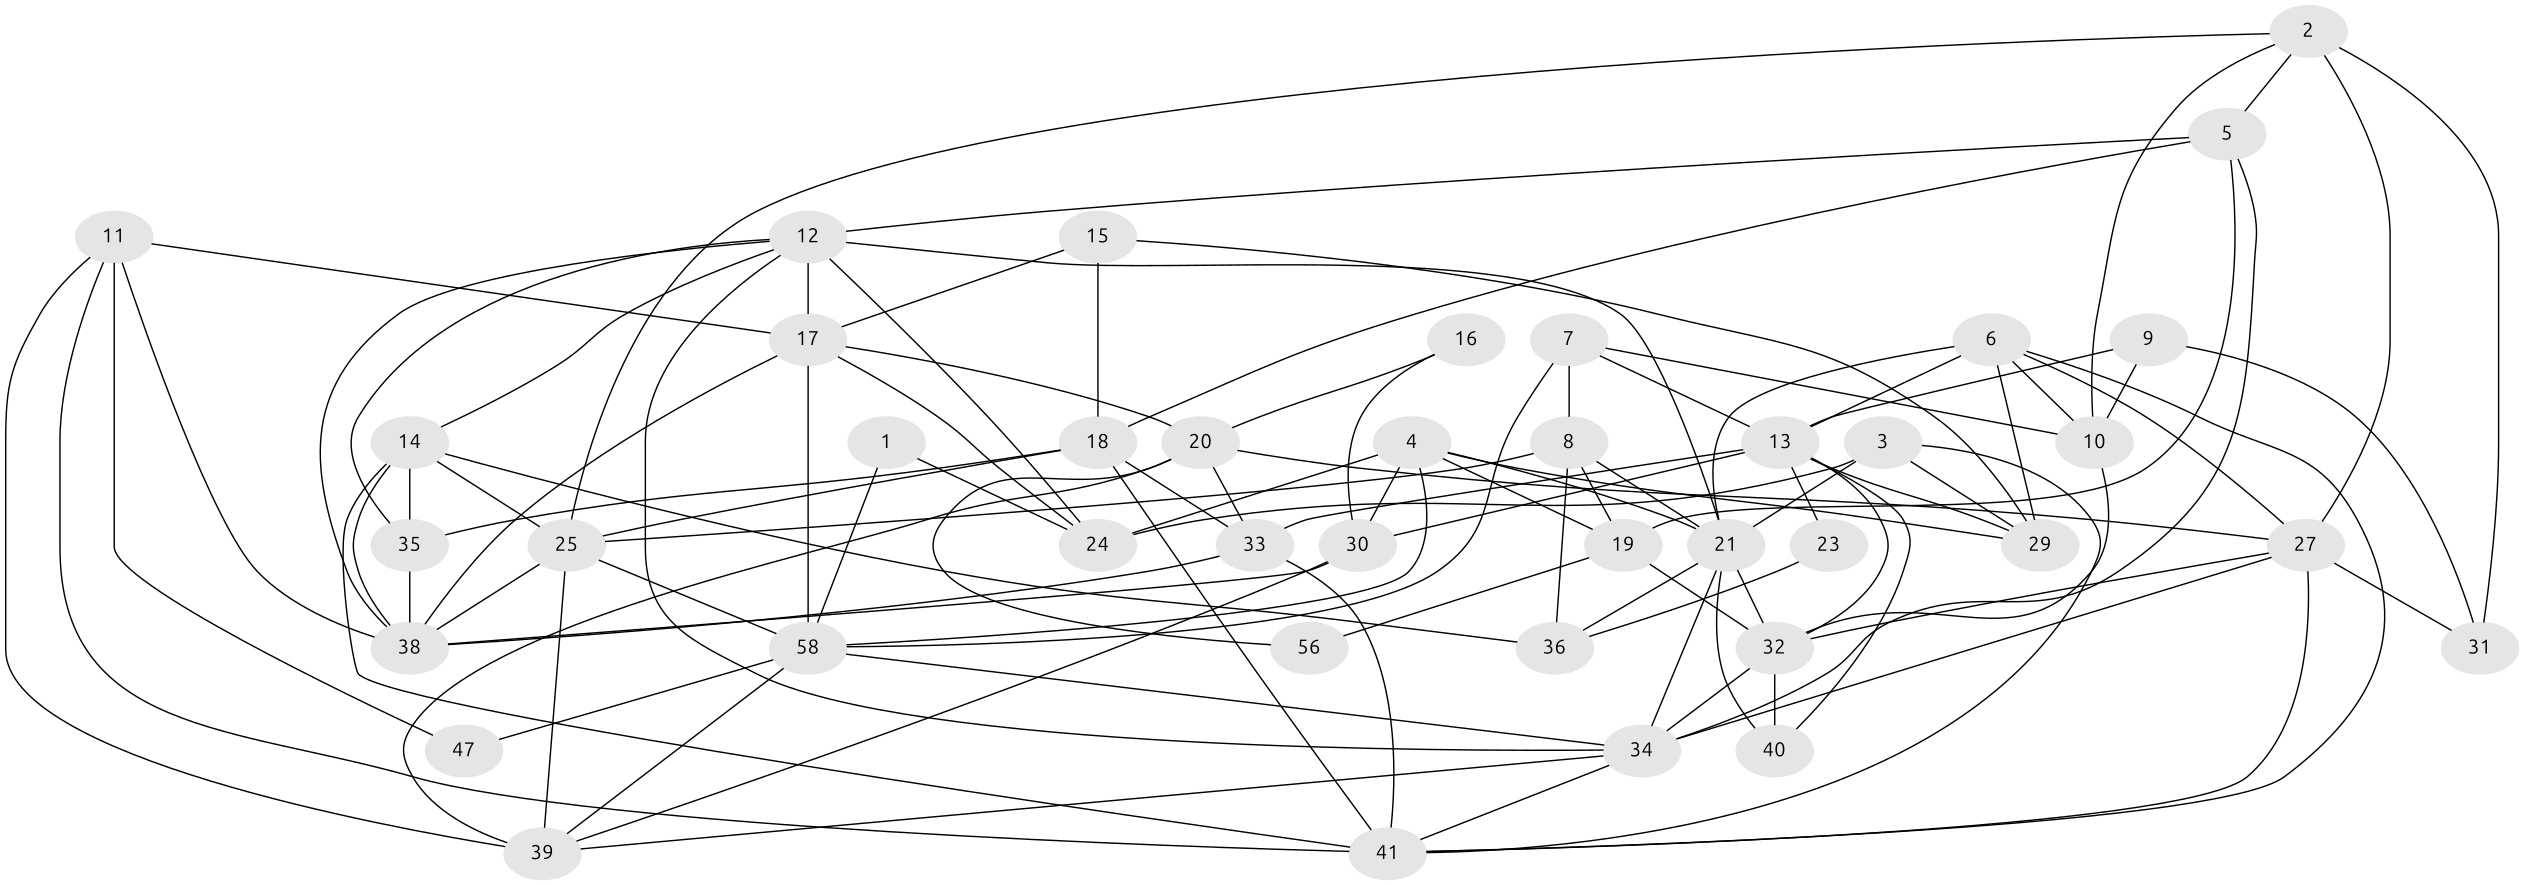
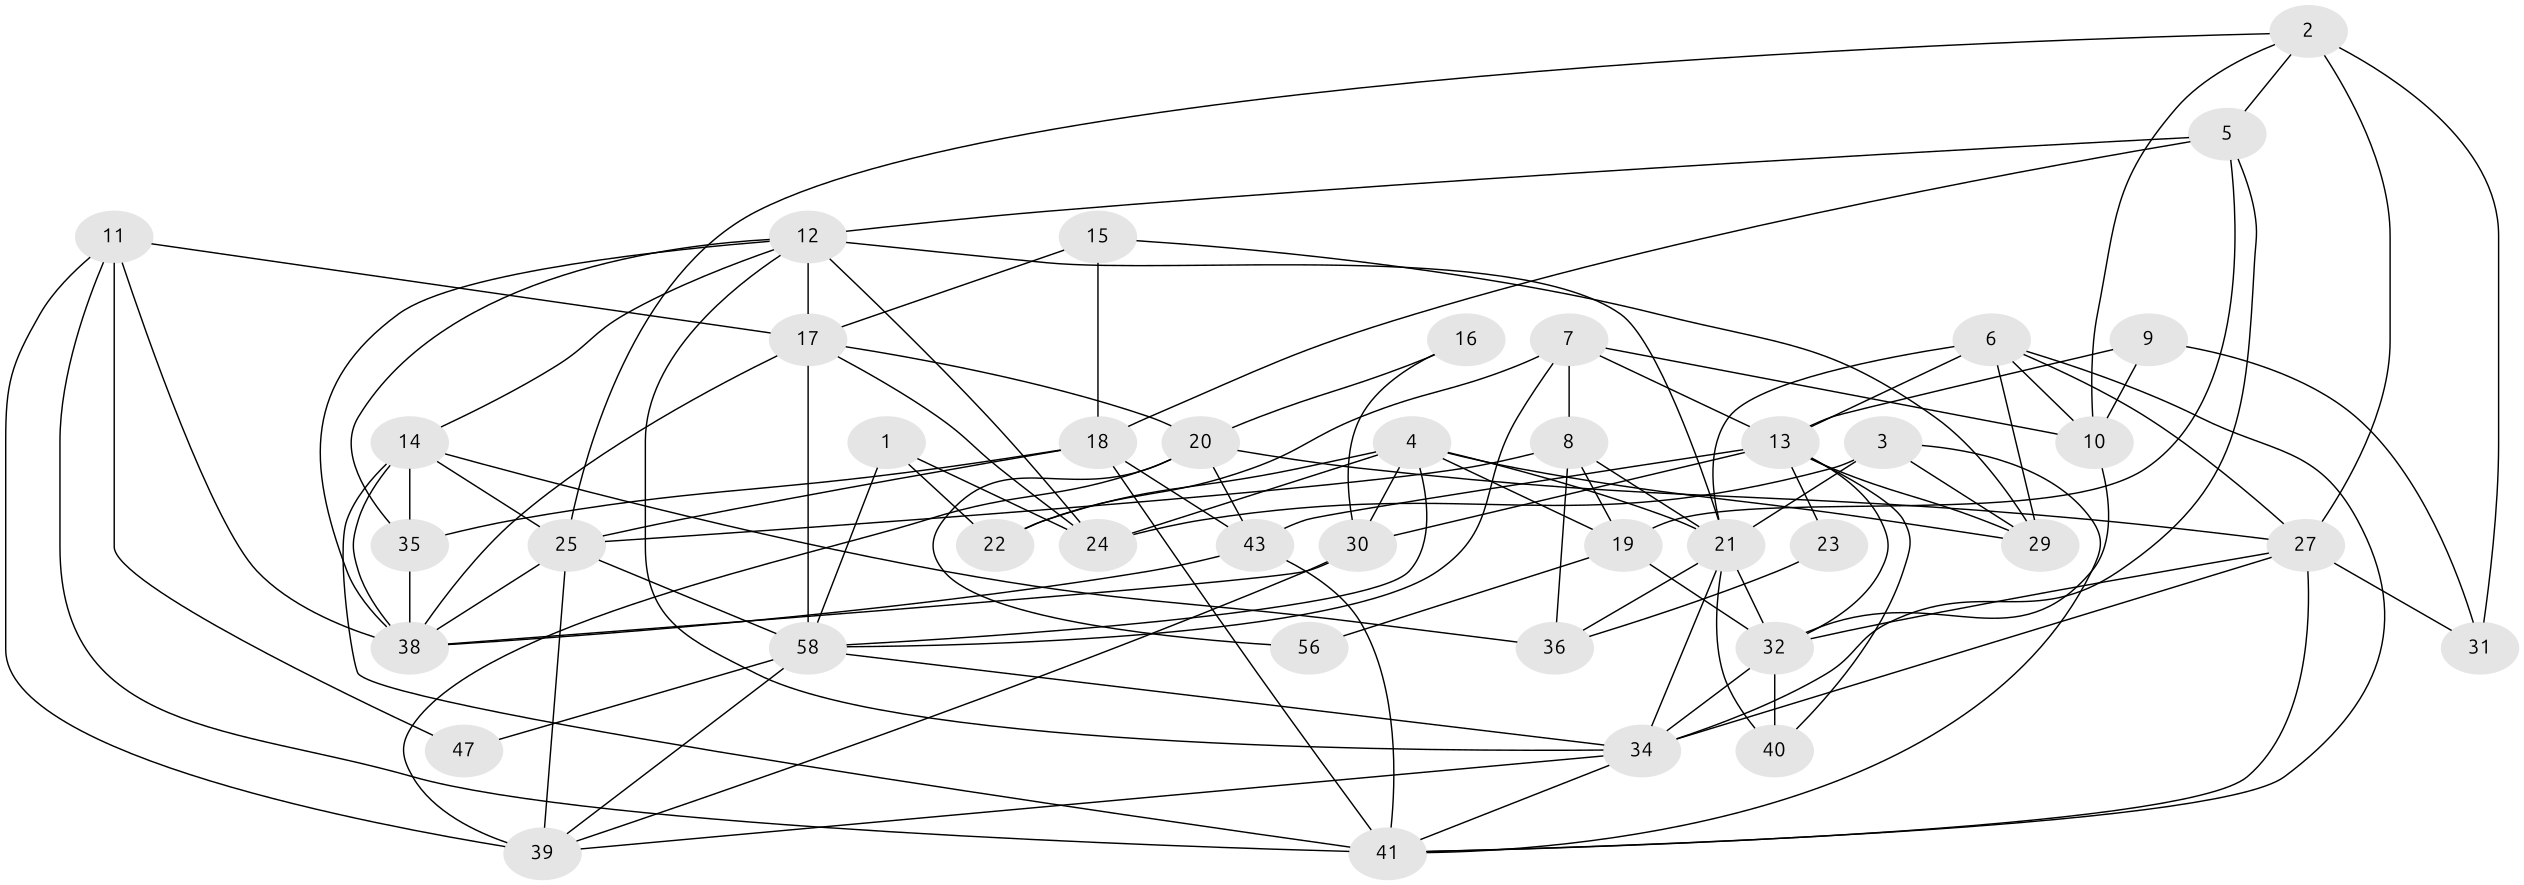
node "22": added
node "33": label "33" -> "43"
